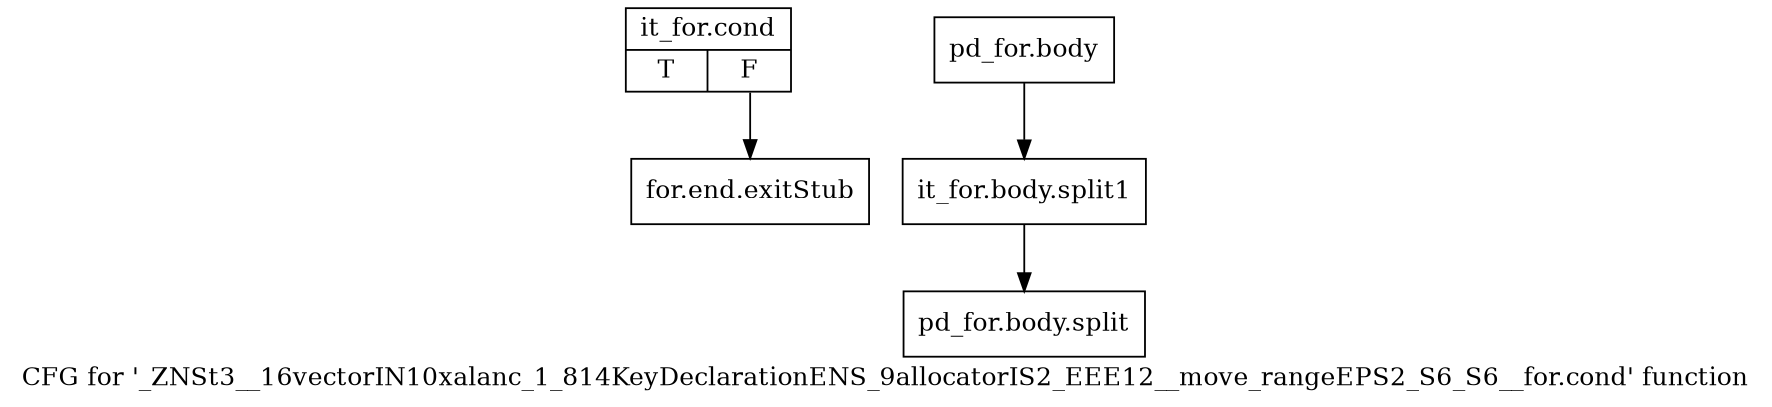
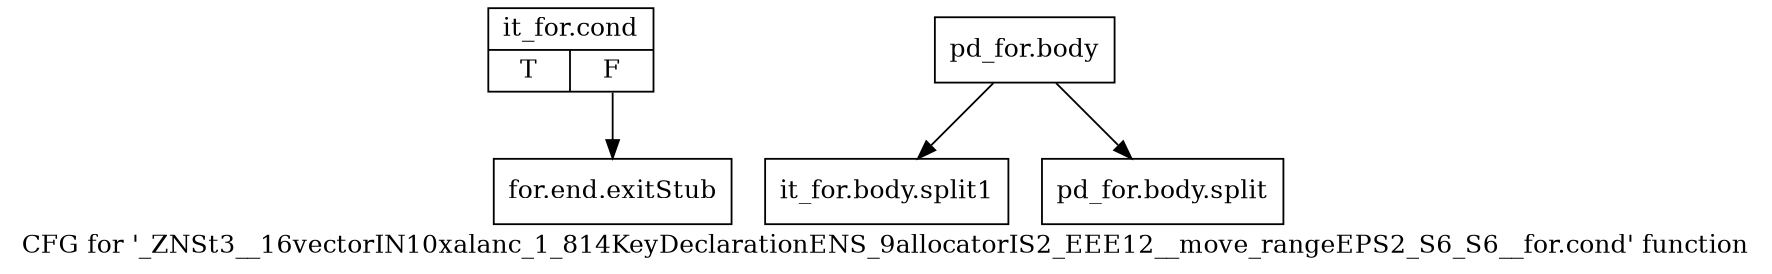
edge "it_for.body.split1" -> "pd_for.body.split": now "pd_for.body" -> "pd_for.body.split"
